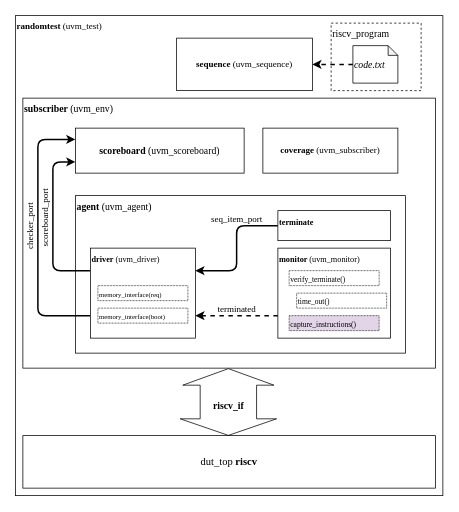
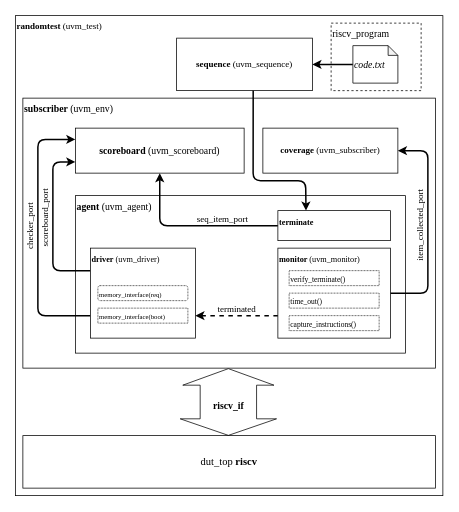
edge "code.txt" -> "sequence (uvm_sequence)": style dashed -> solid
edge "sequence (uvm_sequence)" -> "terminate": added
edge "monitor (uvm_monitor)" -> "coverage (uvm_subscriber)": added, label "item_collected_port"
edge "terminate" -> "driver (uvm_driver)": now "terminate" -> "scoreboard (uvm_scoreboard)"
node "memory_interface(req)": shape rectangle -> rounded rectangle
node "time_out()": moved (342, 300) -> (334, 300)
node "capture_instructions()": fillcolor #e1d5e7 -> #ffffff
